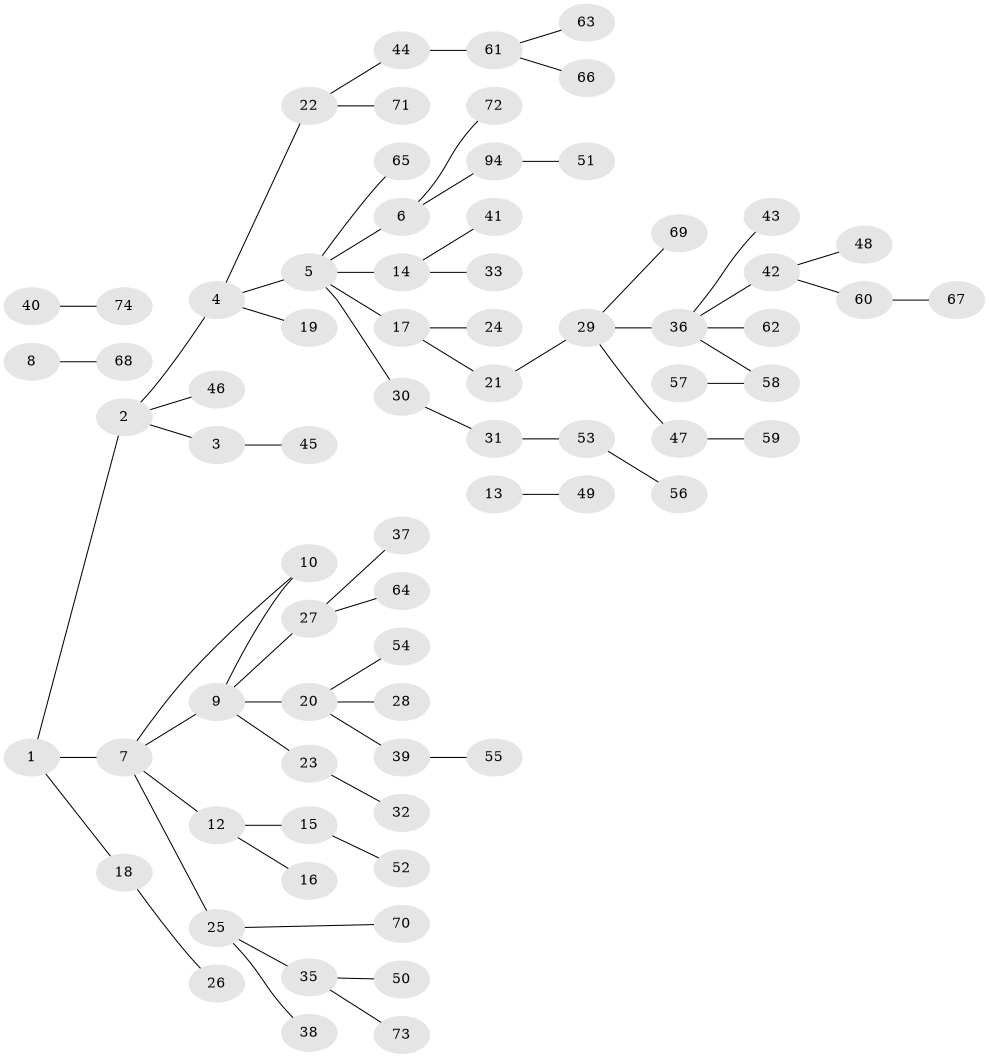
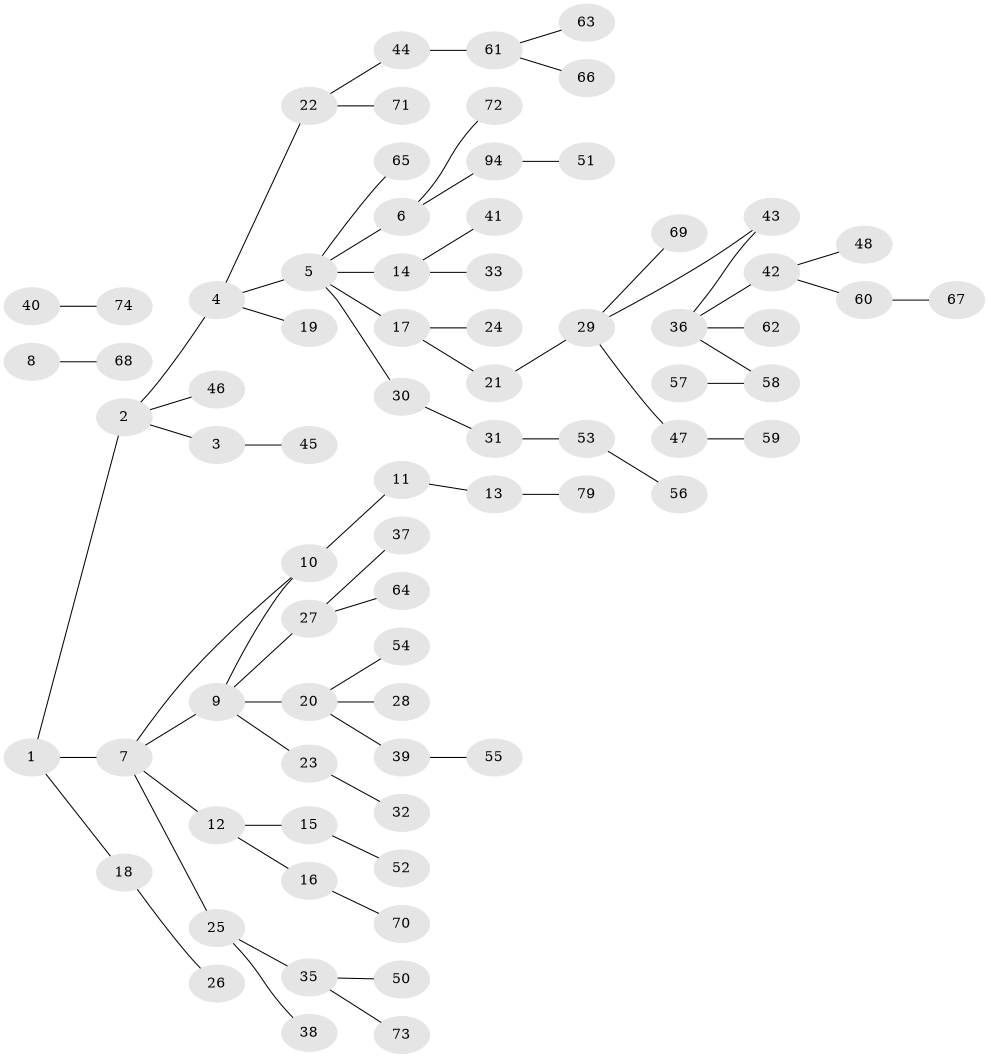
edge "29" -- "36": now "29" -- "43"
node "11": added
node "49": label "49" -> "79"
edge "70" -- "25": now "70" -- "16"
